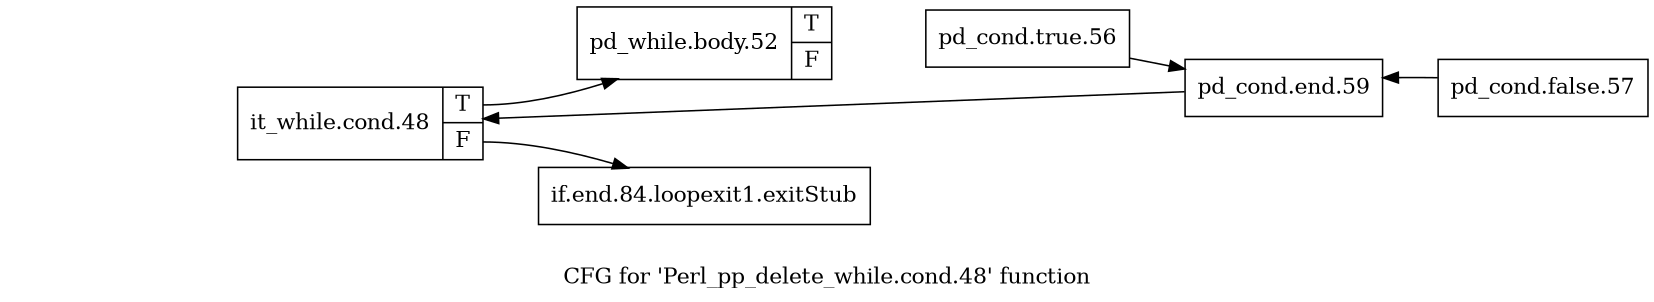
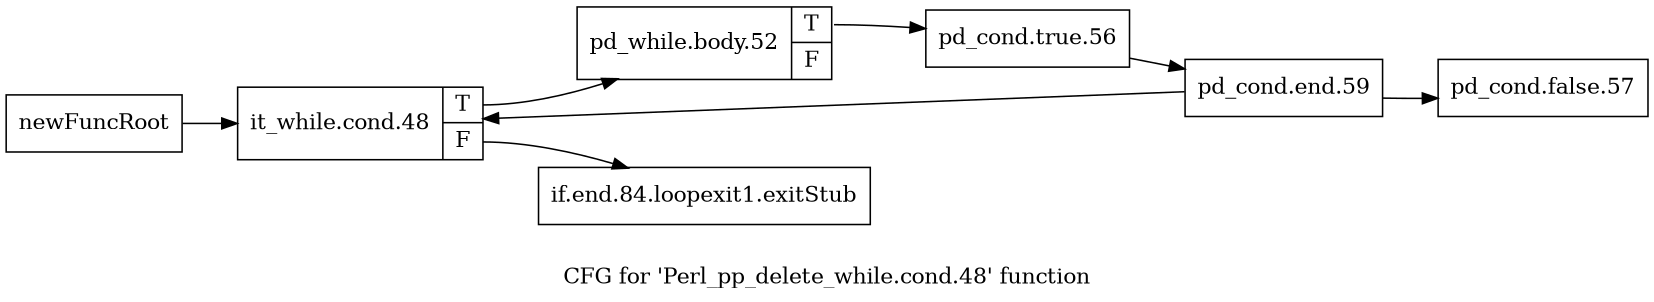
edge "pd_while.body.52" -> "pd_cond.true.56": added
edge "pd_cond.false.57" -> "pd_cond.end.59": reversed
node "newFuncRoot": added
